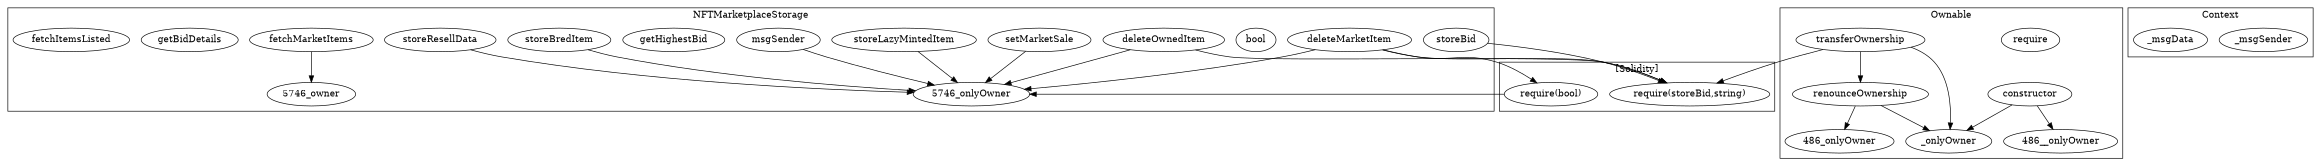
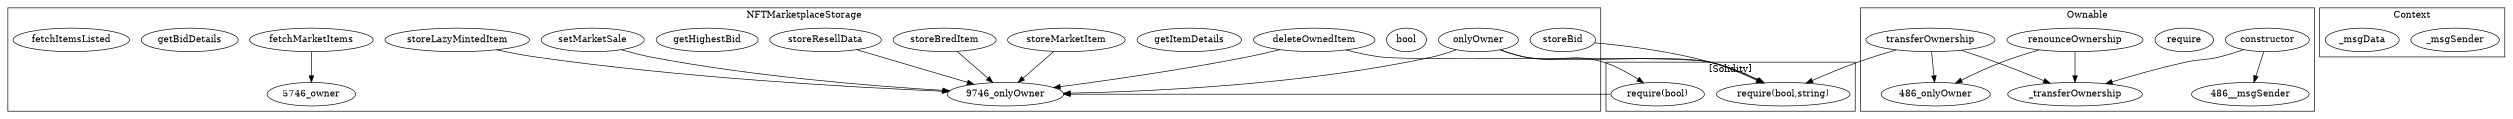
node "msgSender": label "msgSender" -> "storeMarketItem"
node "getItemDetails": added
node "deleteMarketItem": label "deleteMarketItem" -> "onlyOwner"
edge "transferOwnership" -> "renounceOwnership": now "transferOwnership" -> "486_onlyOwner"
node "5746_onlyOwner": label "5746_onlyOwner" -> "9746_onlyOwner"
node "require(storeBid,string)": label "require(storeBid,string)" -> "require(bool,string)"
node "_onlyOwner": label "_onlyOwner" -> "_transferOwnership"
node "486__onlyOwner": label "486__onlyOwner" -> "486__msgSender"
